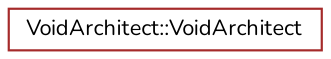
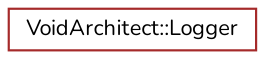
node "VoidArchitect::VoidArchitect": label "VoidArchitect::VoidArchitect" -> "VoidArchitect::Logger"
